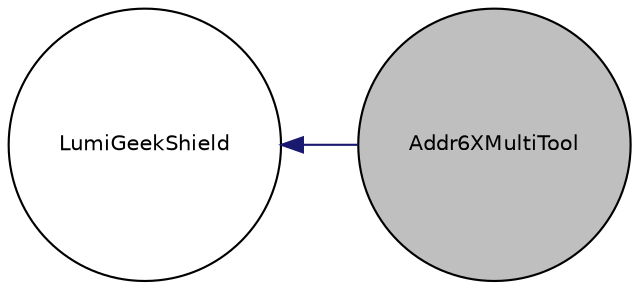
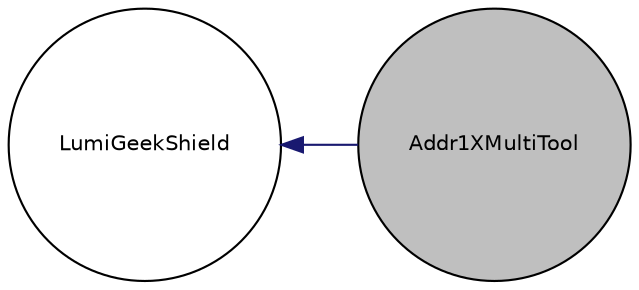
node "Addr6XMultiTool": label "Addr6XMultiTool" -> "Addr1XMultiTool"
